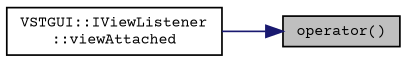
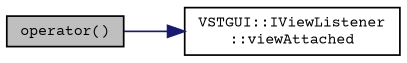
edge "VSTGUI::IViewListener ::viewAttached" -> "operator()": reversed
